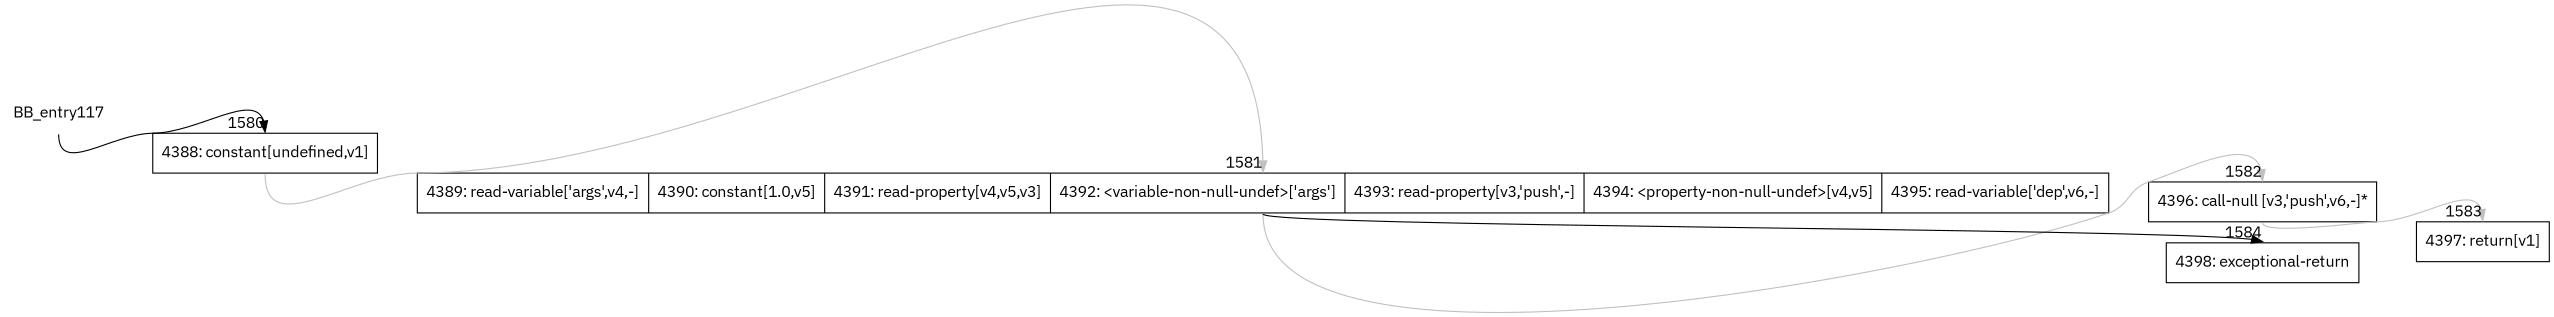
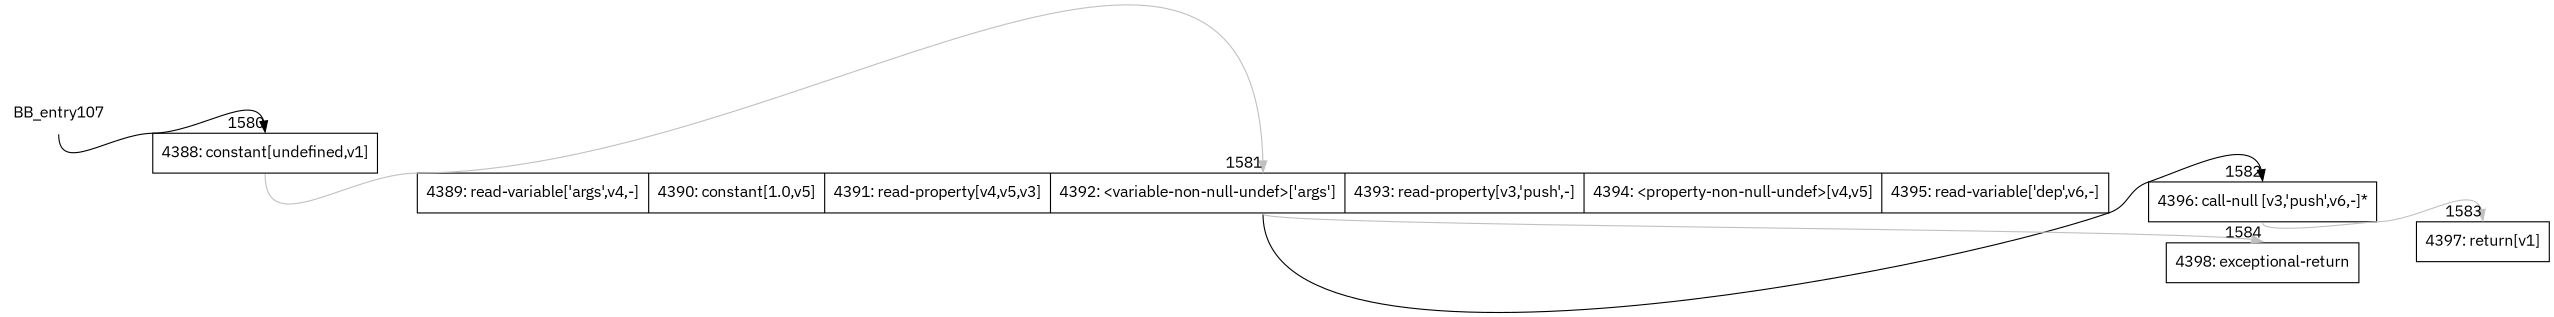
node "BB_entry117": label "BB_entry117" -> "BB_entry107"
edge "4389: read-variable['args',v4,-]" -> "4398: exceptional-return": color black -> gray
edge "4389: read-variable['args',v4,-]" -> "4396: call-null [v3,'push',v6,-]*": color gray -> black
